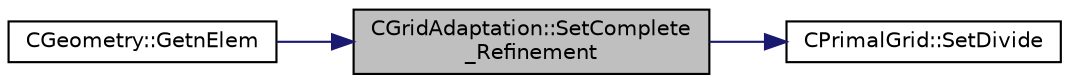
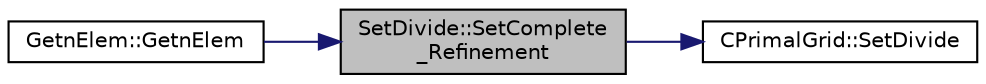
node "CGeometry::GetnElem": label "CGeometry::GetnElem" -> "GetnElem::GetnElem"
node "CGridAdaptation::SetComplete _Refinement": label "CGridAdaptation::SetComplete _Refinement" -> "SetDivide::SetComplete _Refinement"
